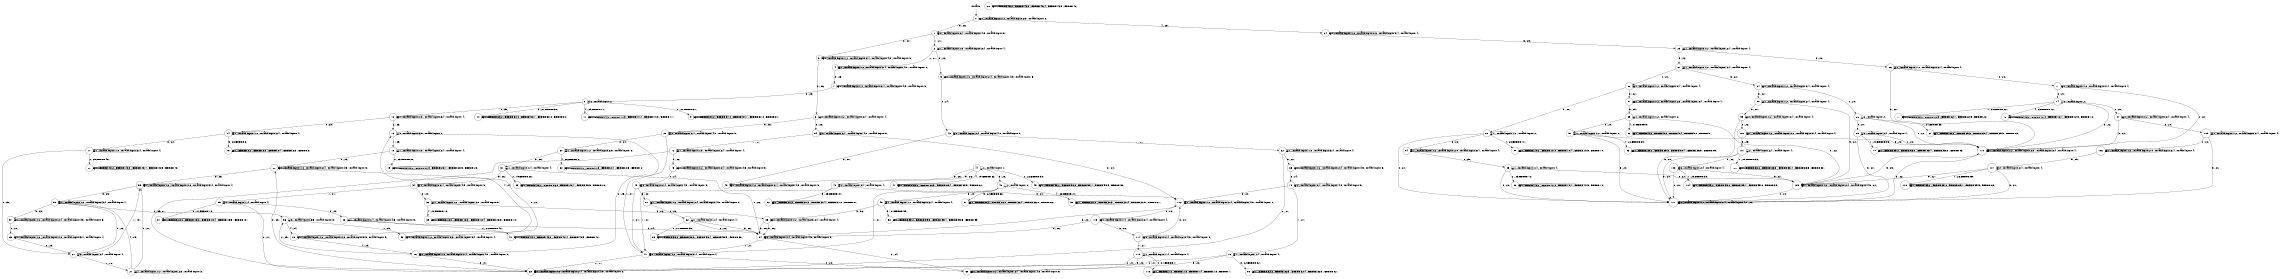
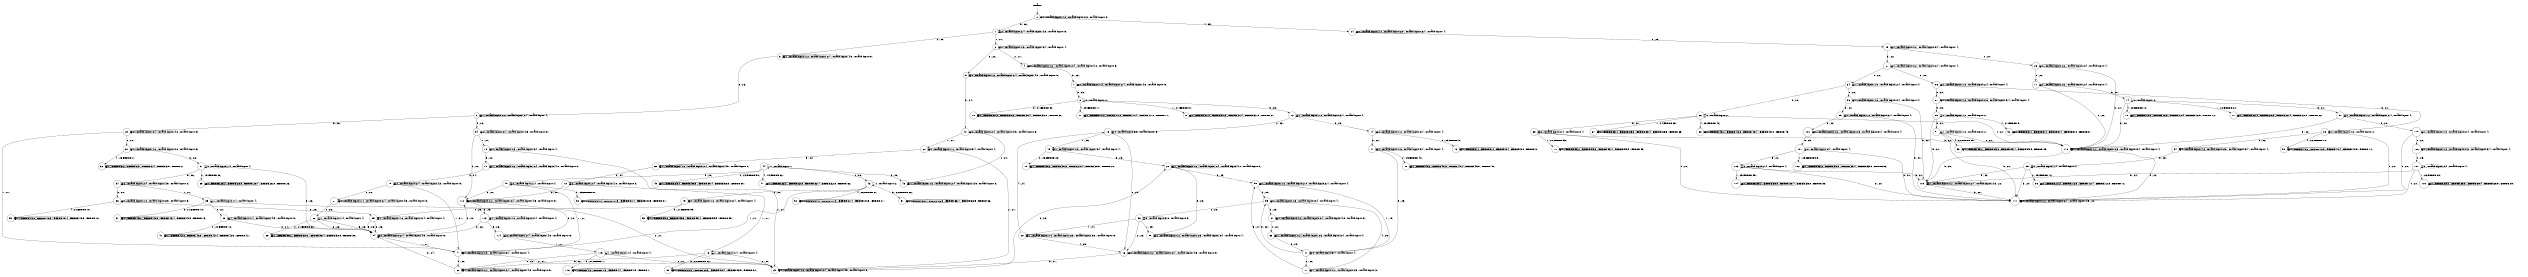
edge "66" -> "68": added, label "4 / 23;ERROR 46;"
edge "16" -> "56": reversed
